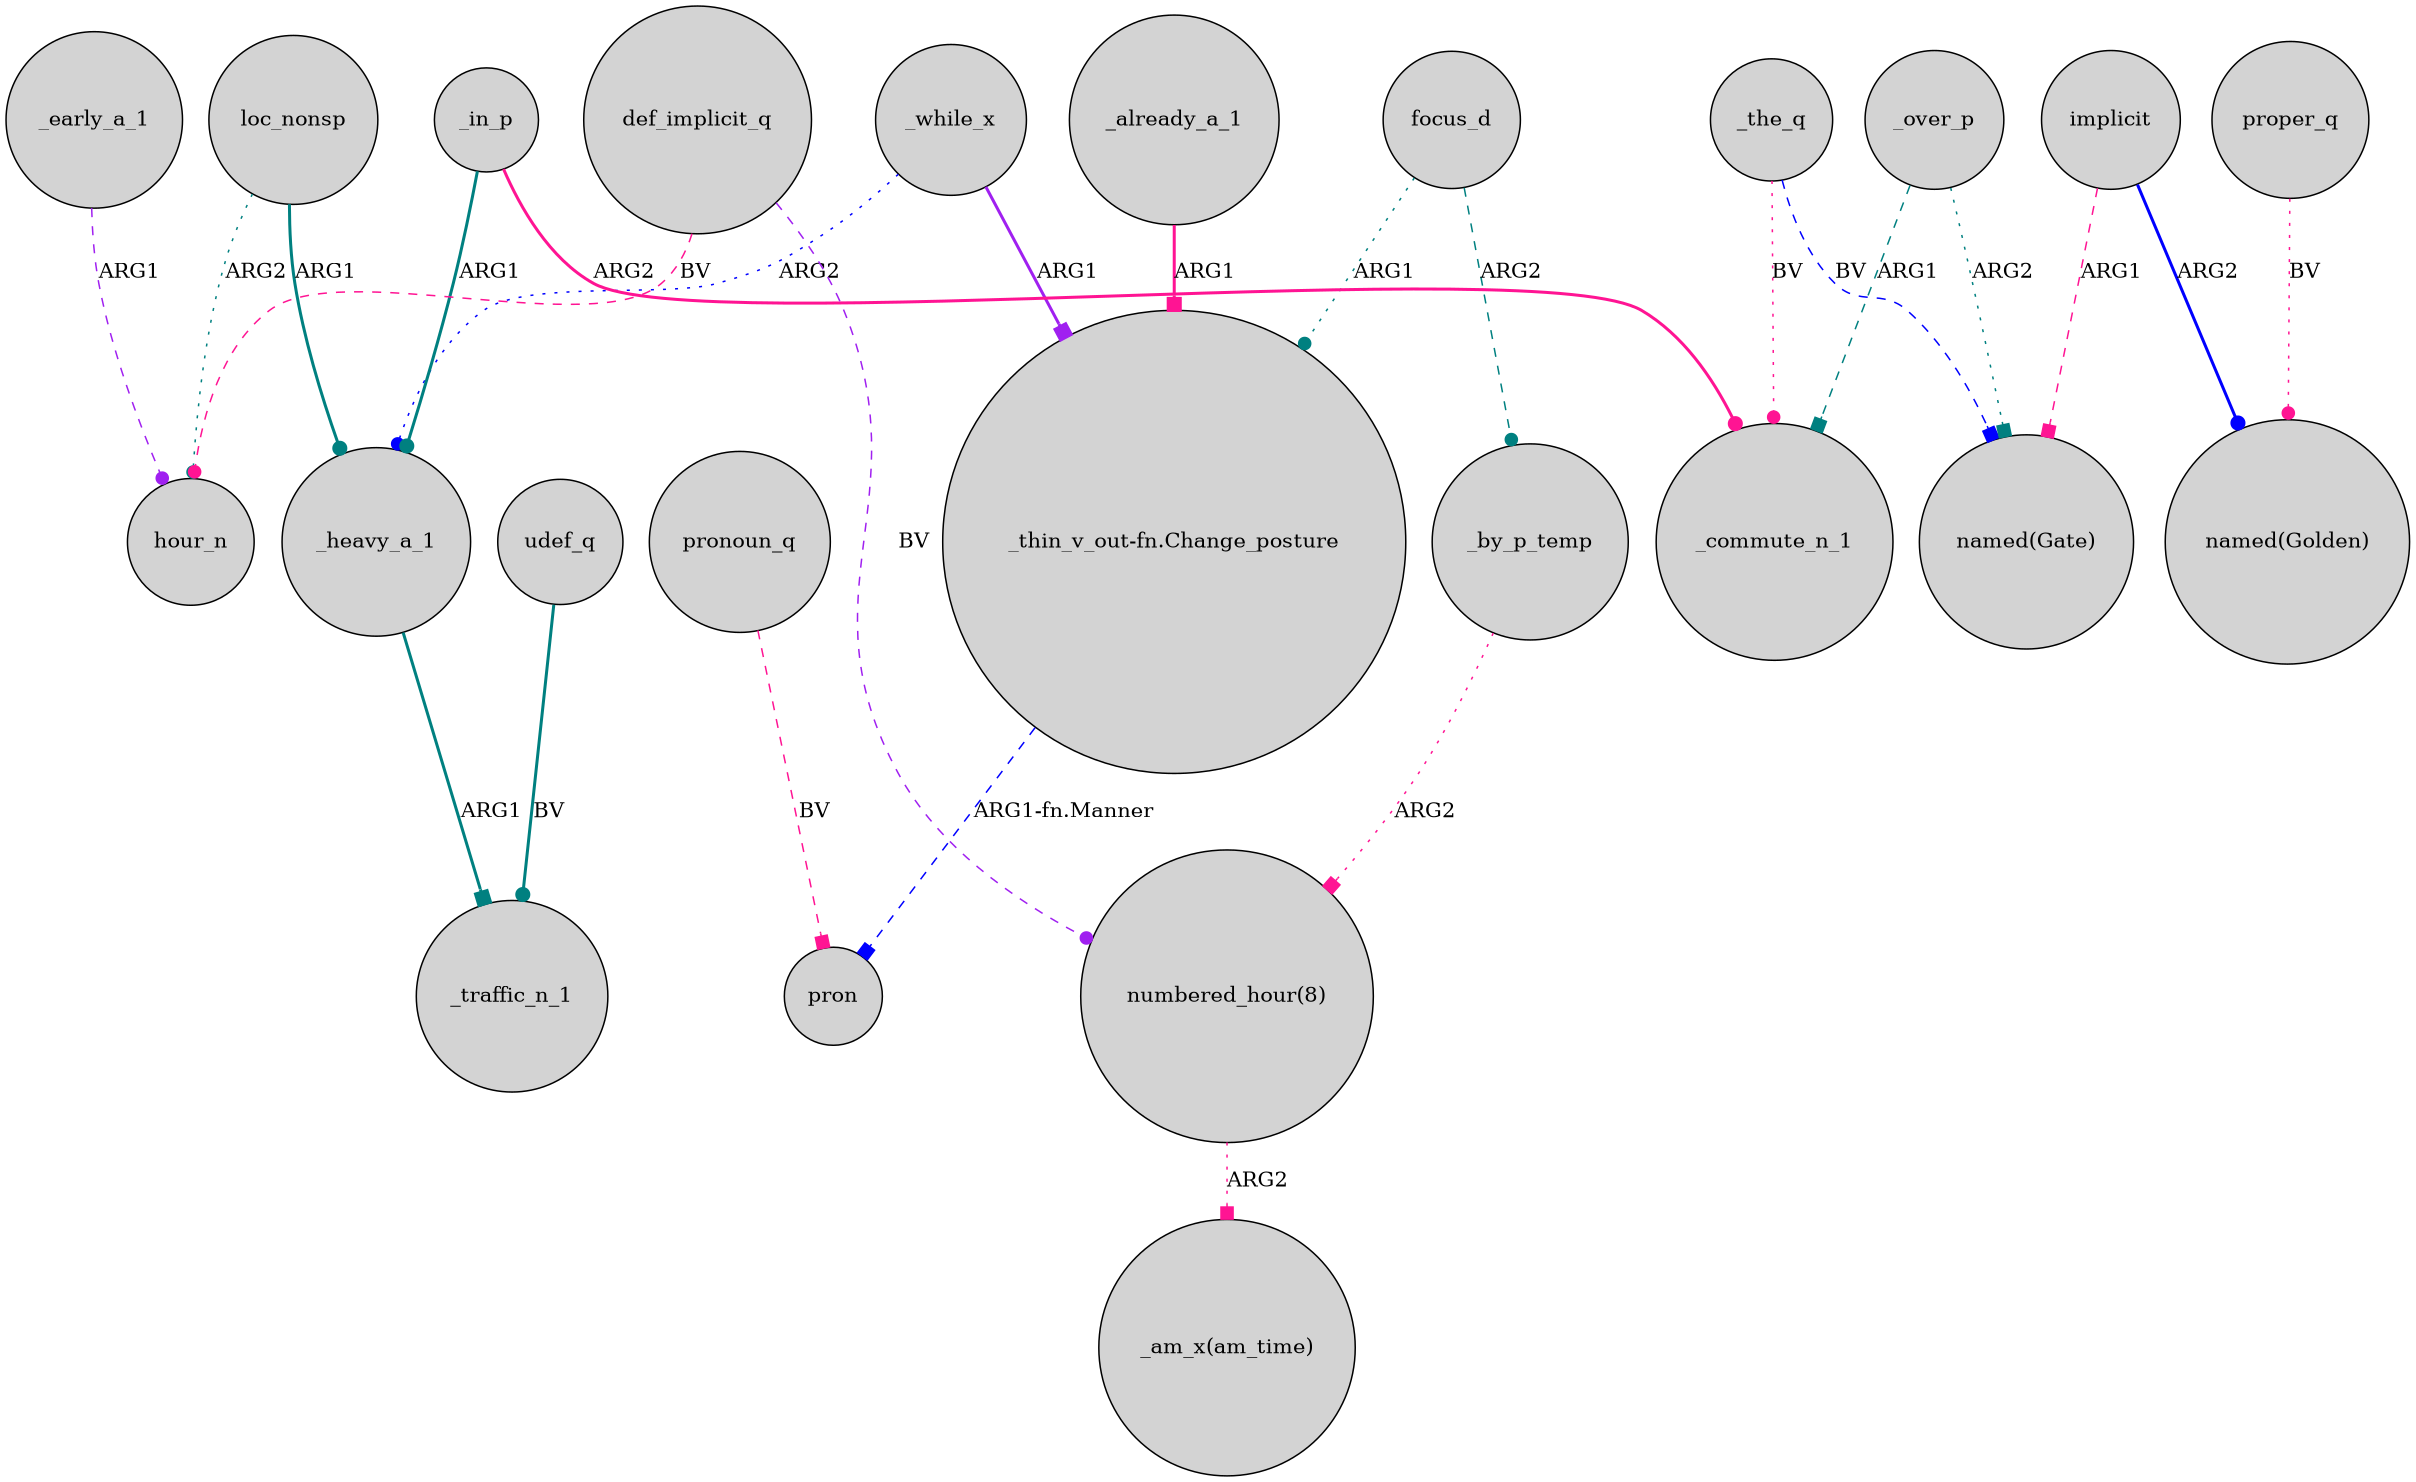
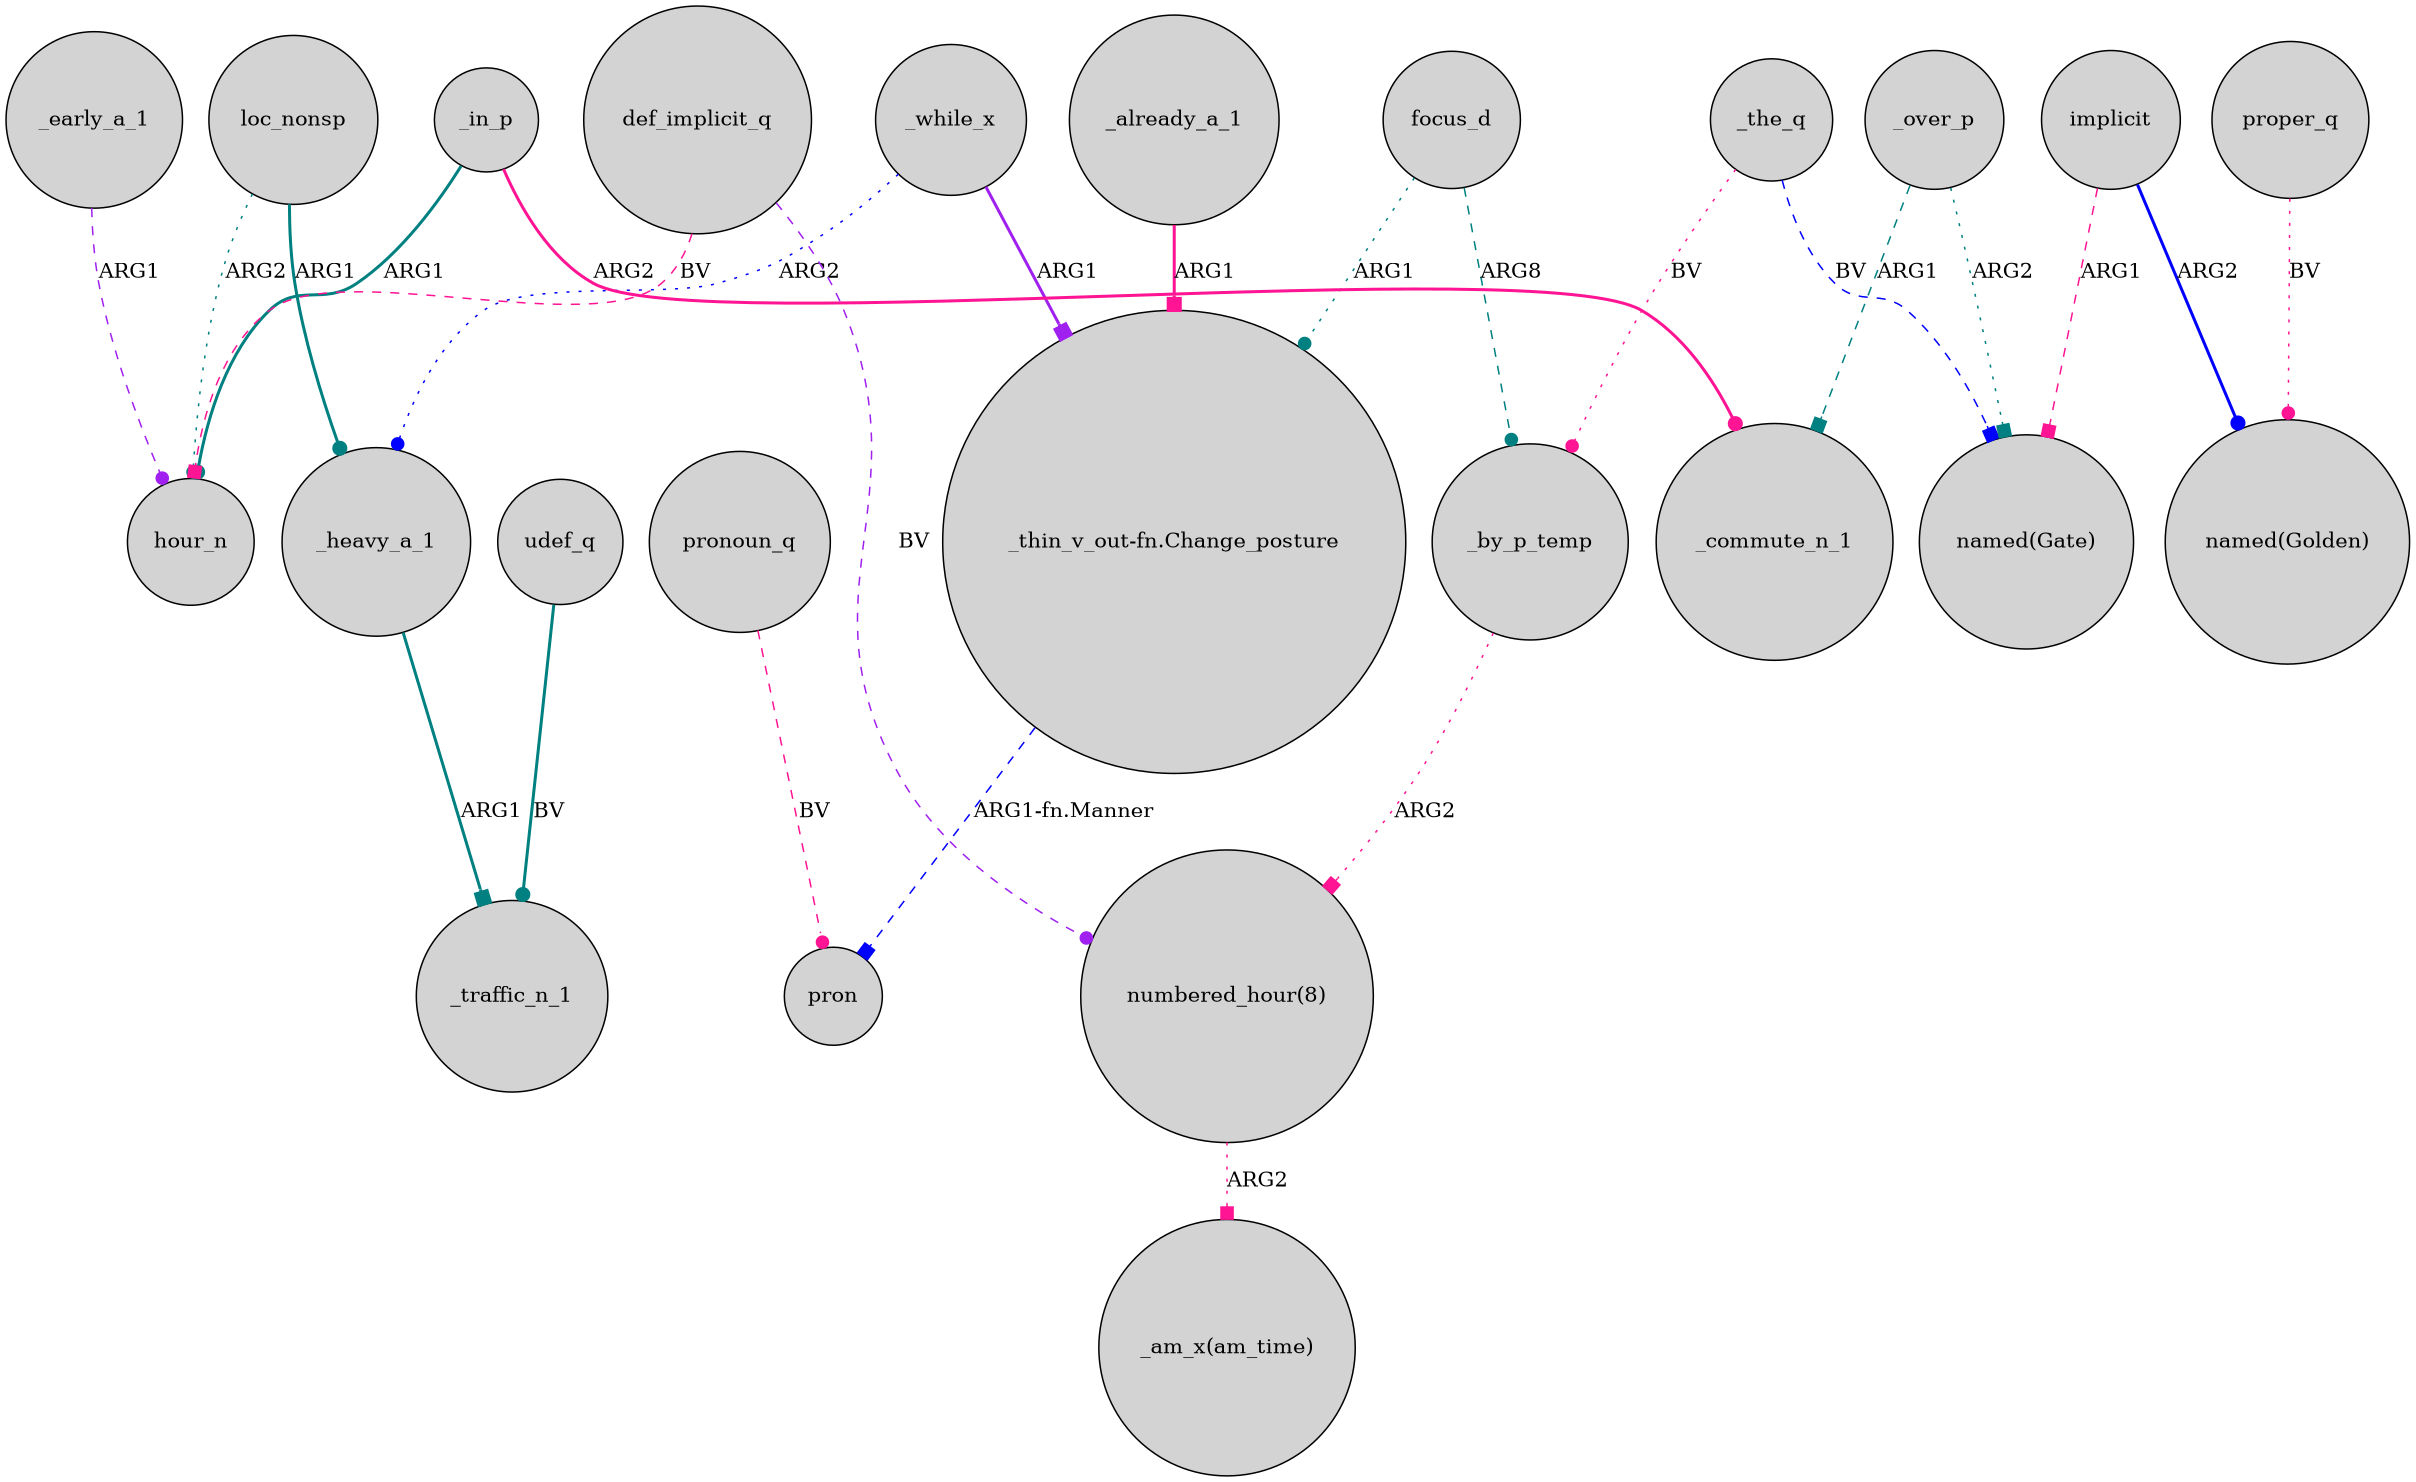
edge "focus_d" -> "_by_p_temp": label "ARG2" -> "ARG8"
edge "def_implicit_q" -> "hour_n": arrowhead dot -> box
edge "_the_q" -> "_commute_n_1": now "_the_q" -> "_by_p_temp"
edge "_in_p" -> "_heavy_a_1": now "_in_p" -> "hour_n"
edge "pronoun_q" -> "pron": arrowhead box -> dot
